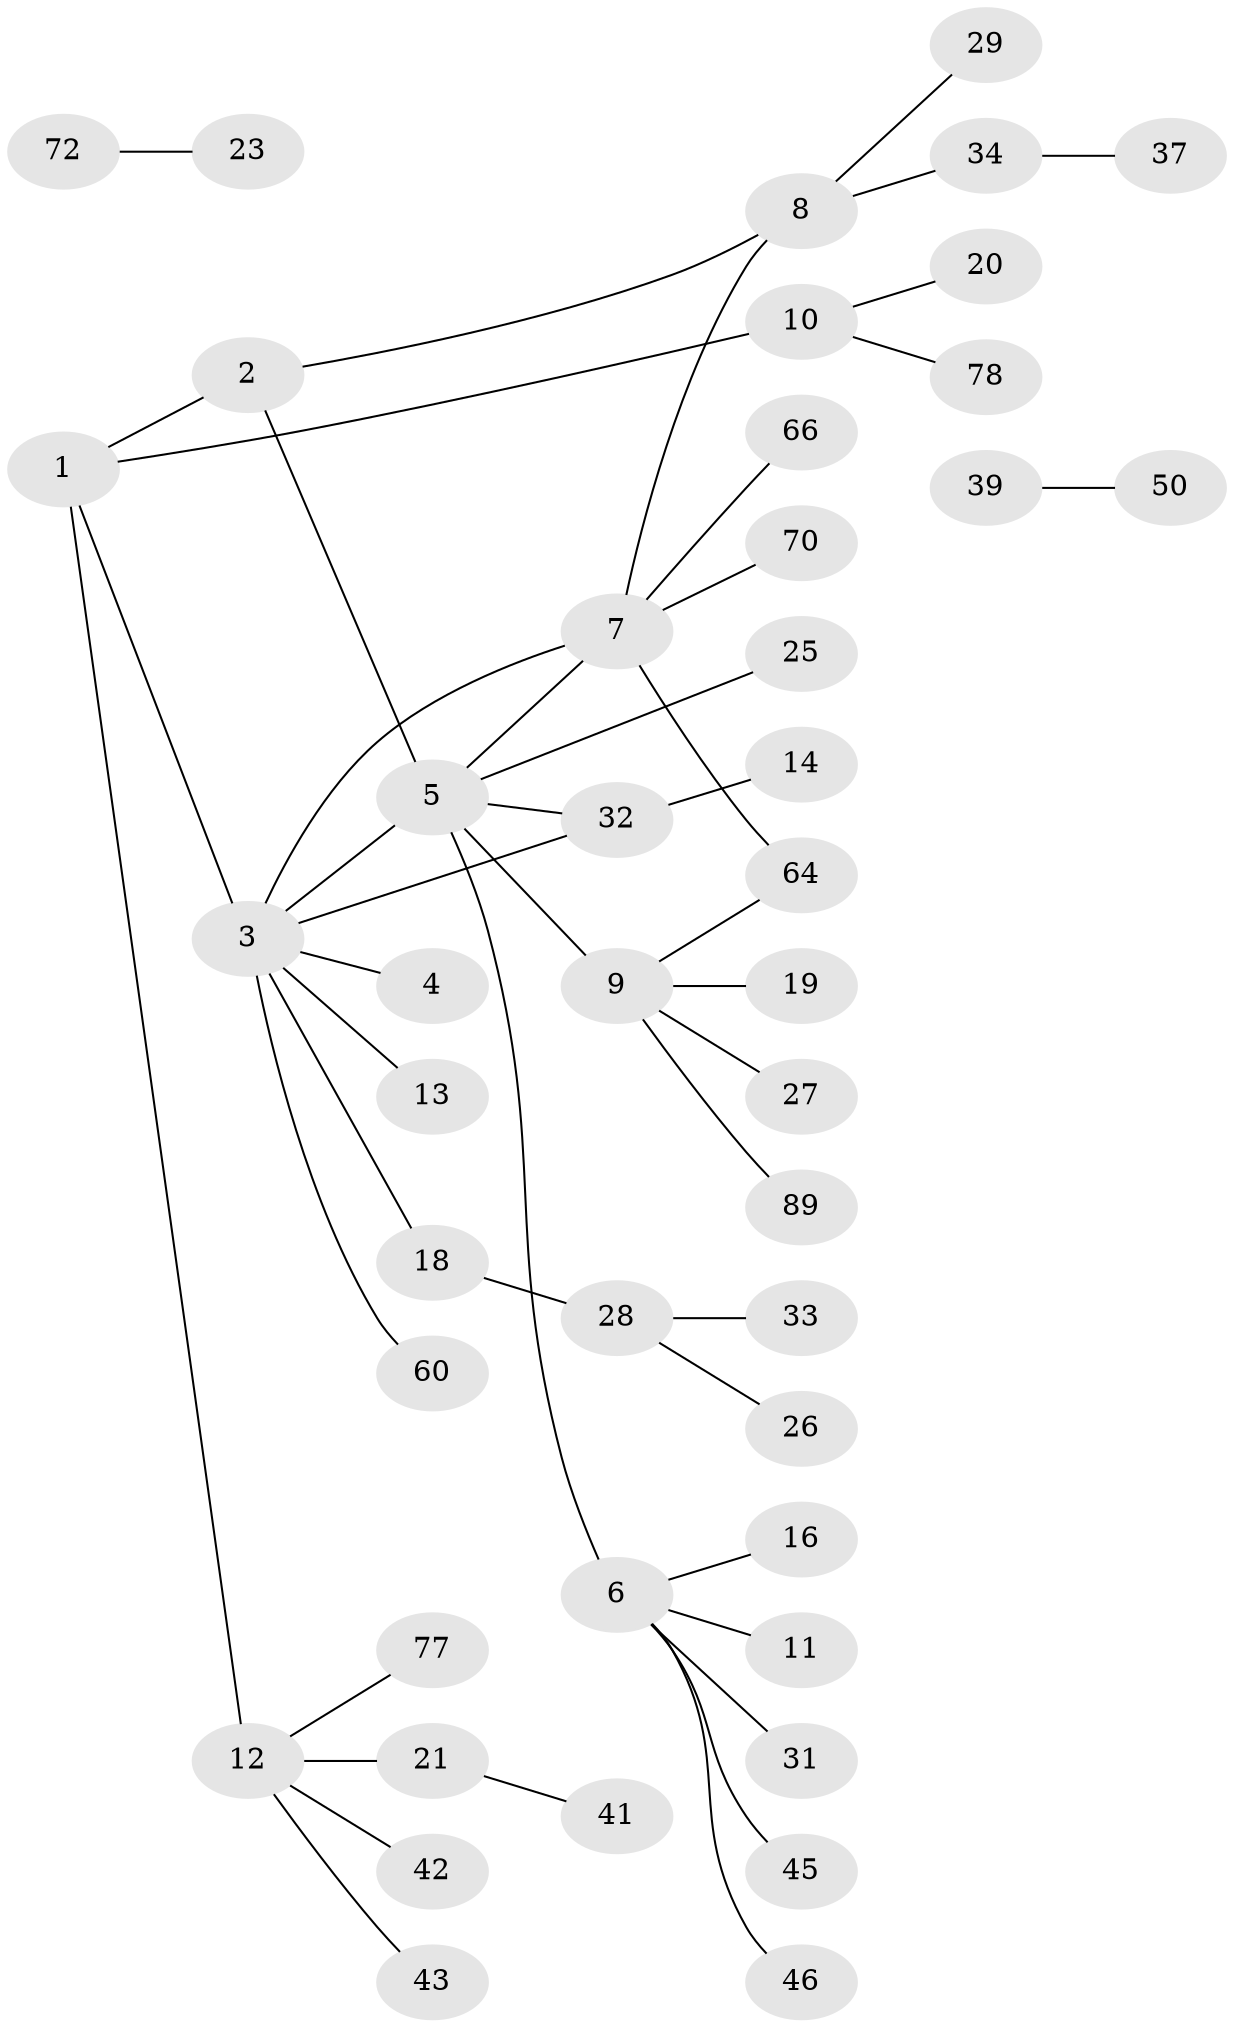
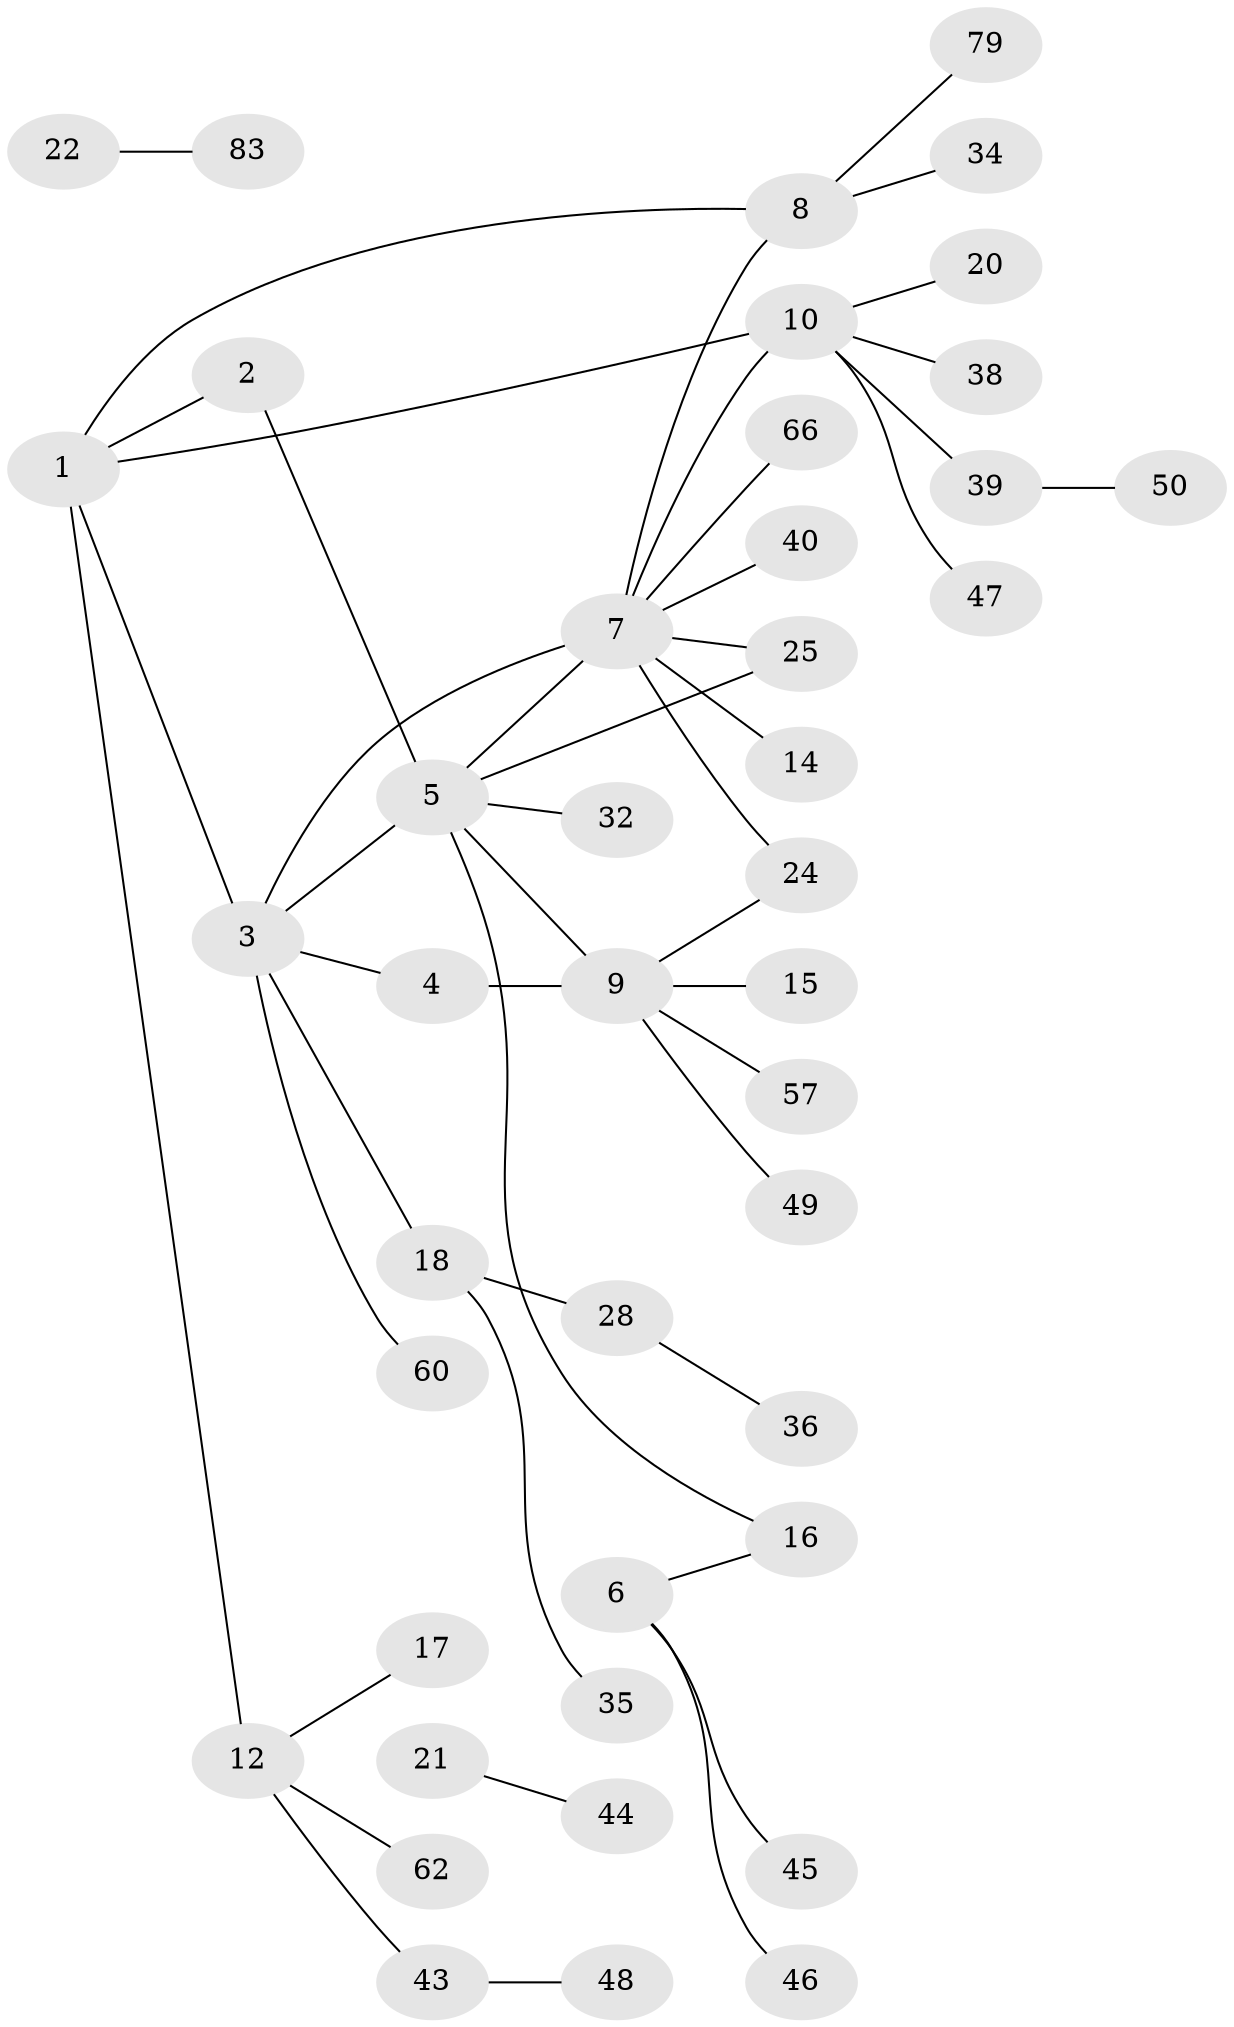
node "29": label "29" -> "79"
node "72": label "72" -> "22"
node "23": label "23" -> "83"
node "37": removed
edge "8" -- "2": now "8" -- "1"
node "78": label "78" -> "38"
edge "10" -- "39": added
edge "10" -- "7": added
node "70": label "70" -> "40"
node "47": added
edge "7" -- "25": added
edge "14" -- "32": now "14" -- "7"
node "64": label "64" -> "24"
edge "32" -- "3": removed
edge "4" -- "9": added
node "19": label "19" -> "15"
node "13": removed
node "27": label "27" -> "57"
edge "5" -- "6": now "5" -- "16"
node "89": label "89" -> "49"
node "33": removed
node "26": label "26" -> "36"
node "77": label "77" -> "17"
node "11": removed
node "35": added
edge "12" -- "21": removed
node "31": removed
node "41": label "41" -> "44"
node "42": label "42" -> "62"
node "48": added
